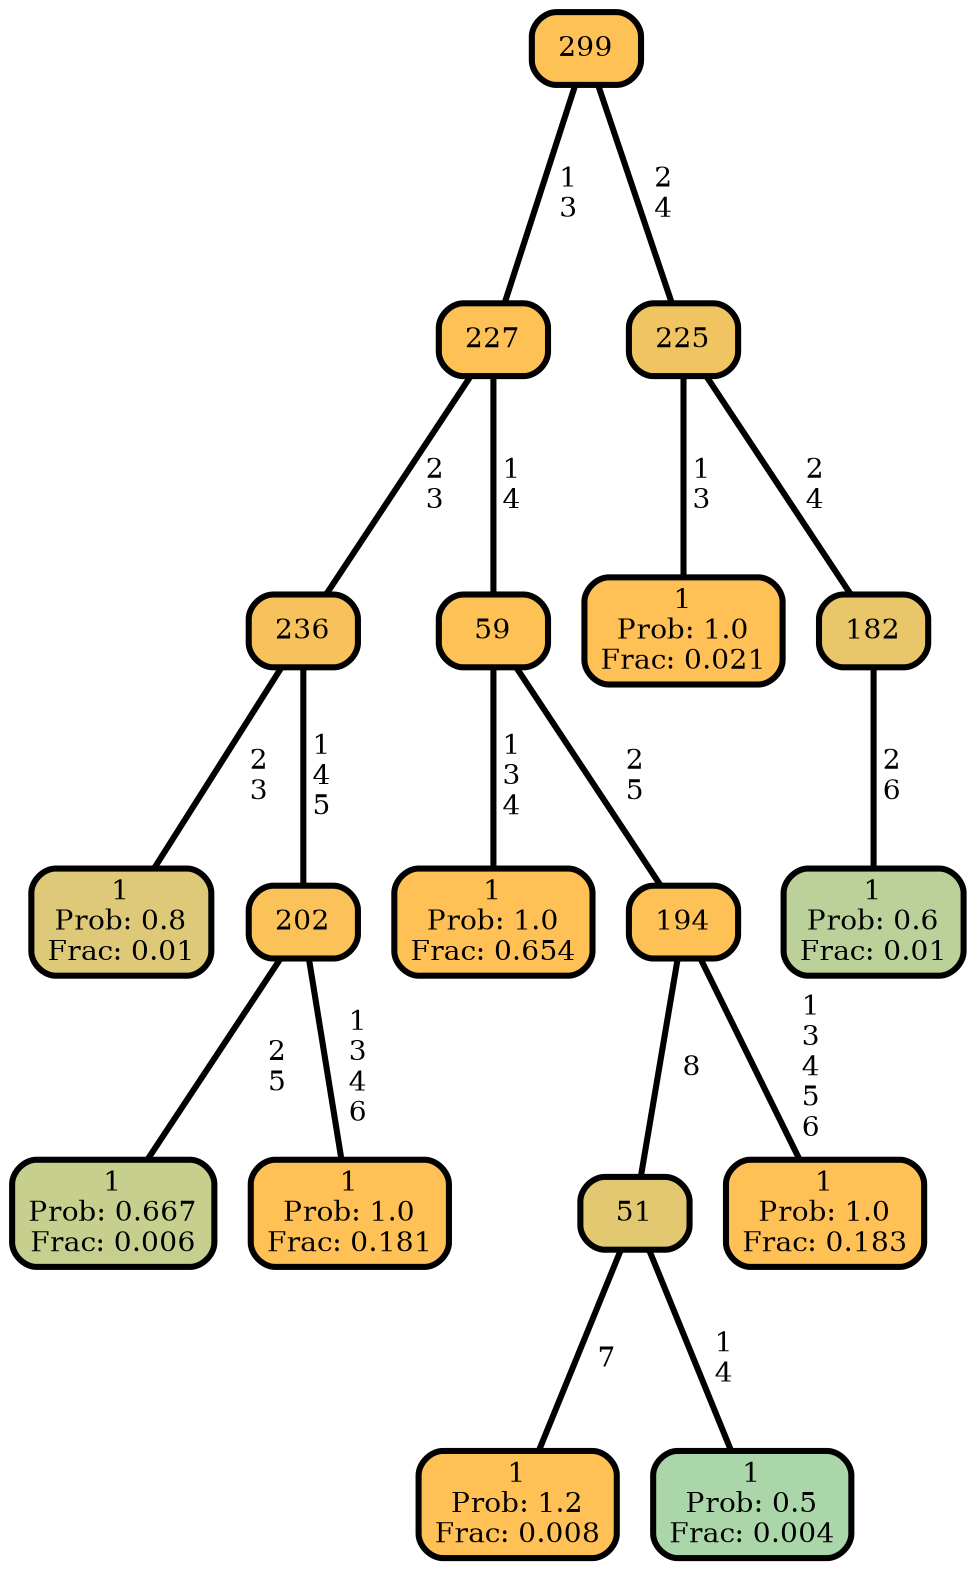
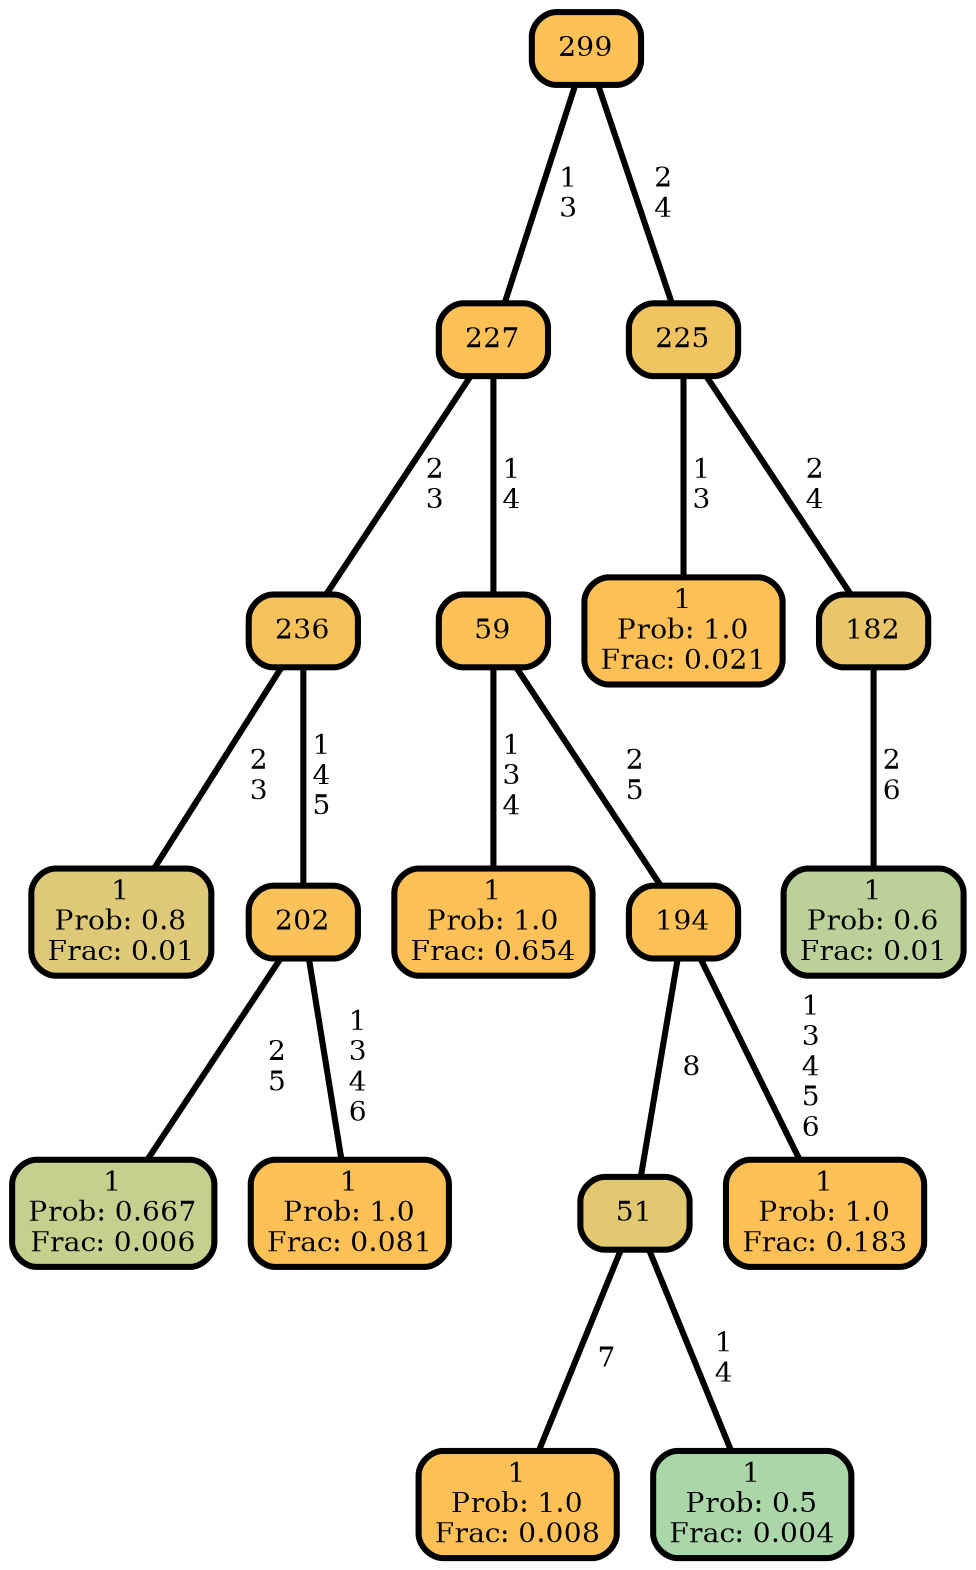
node "1 Prob: 1.0 Frac: 0.181": label "1 Prob: 1.0 Frac: 0.181" -> "1 Prob: 1.0 Frac: 0.081"
node "1 Prob: 1.2 Frac: 0.008": label "1 Prob: 1.2 Frac: 0.008" -> "1 Prob: 1.0 Frac: 0.008"
